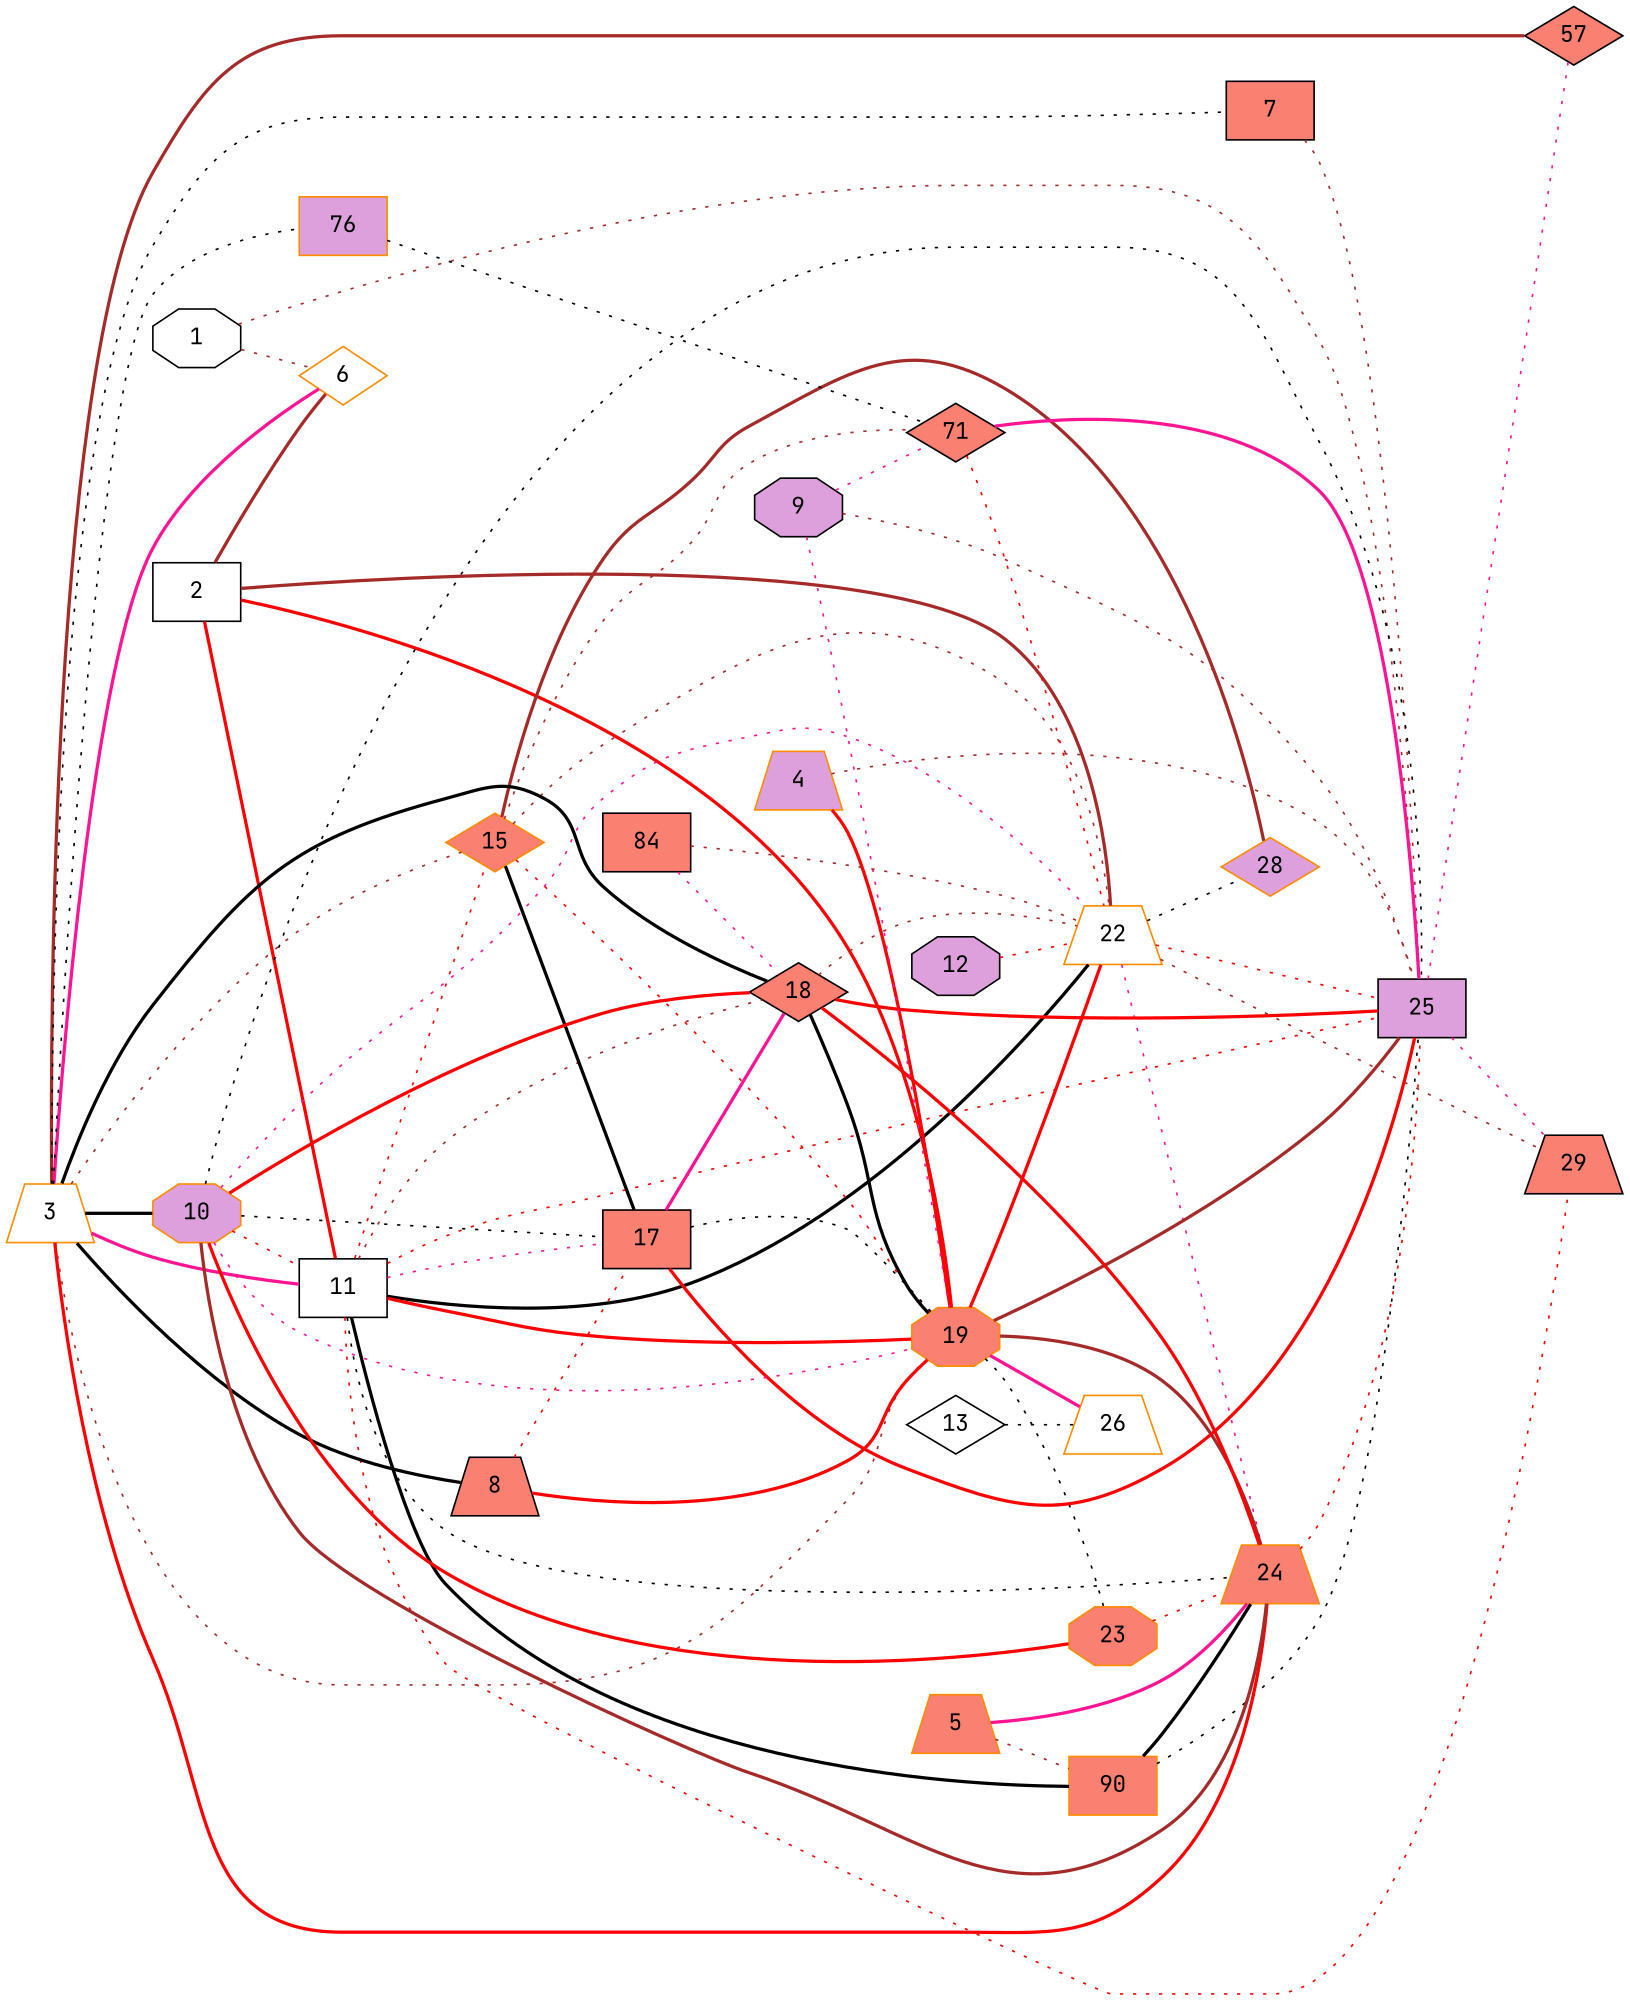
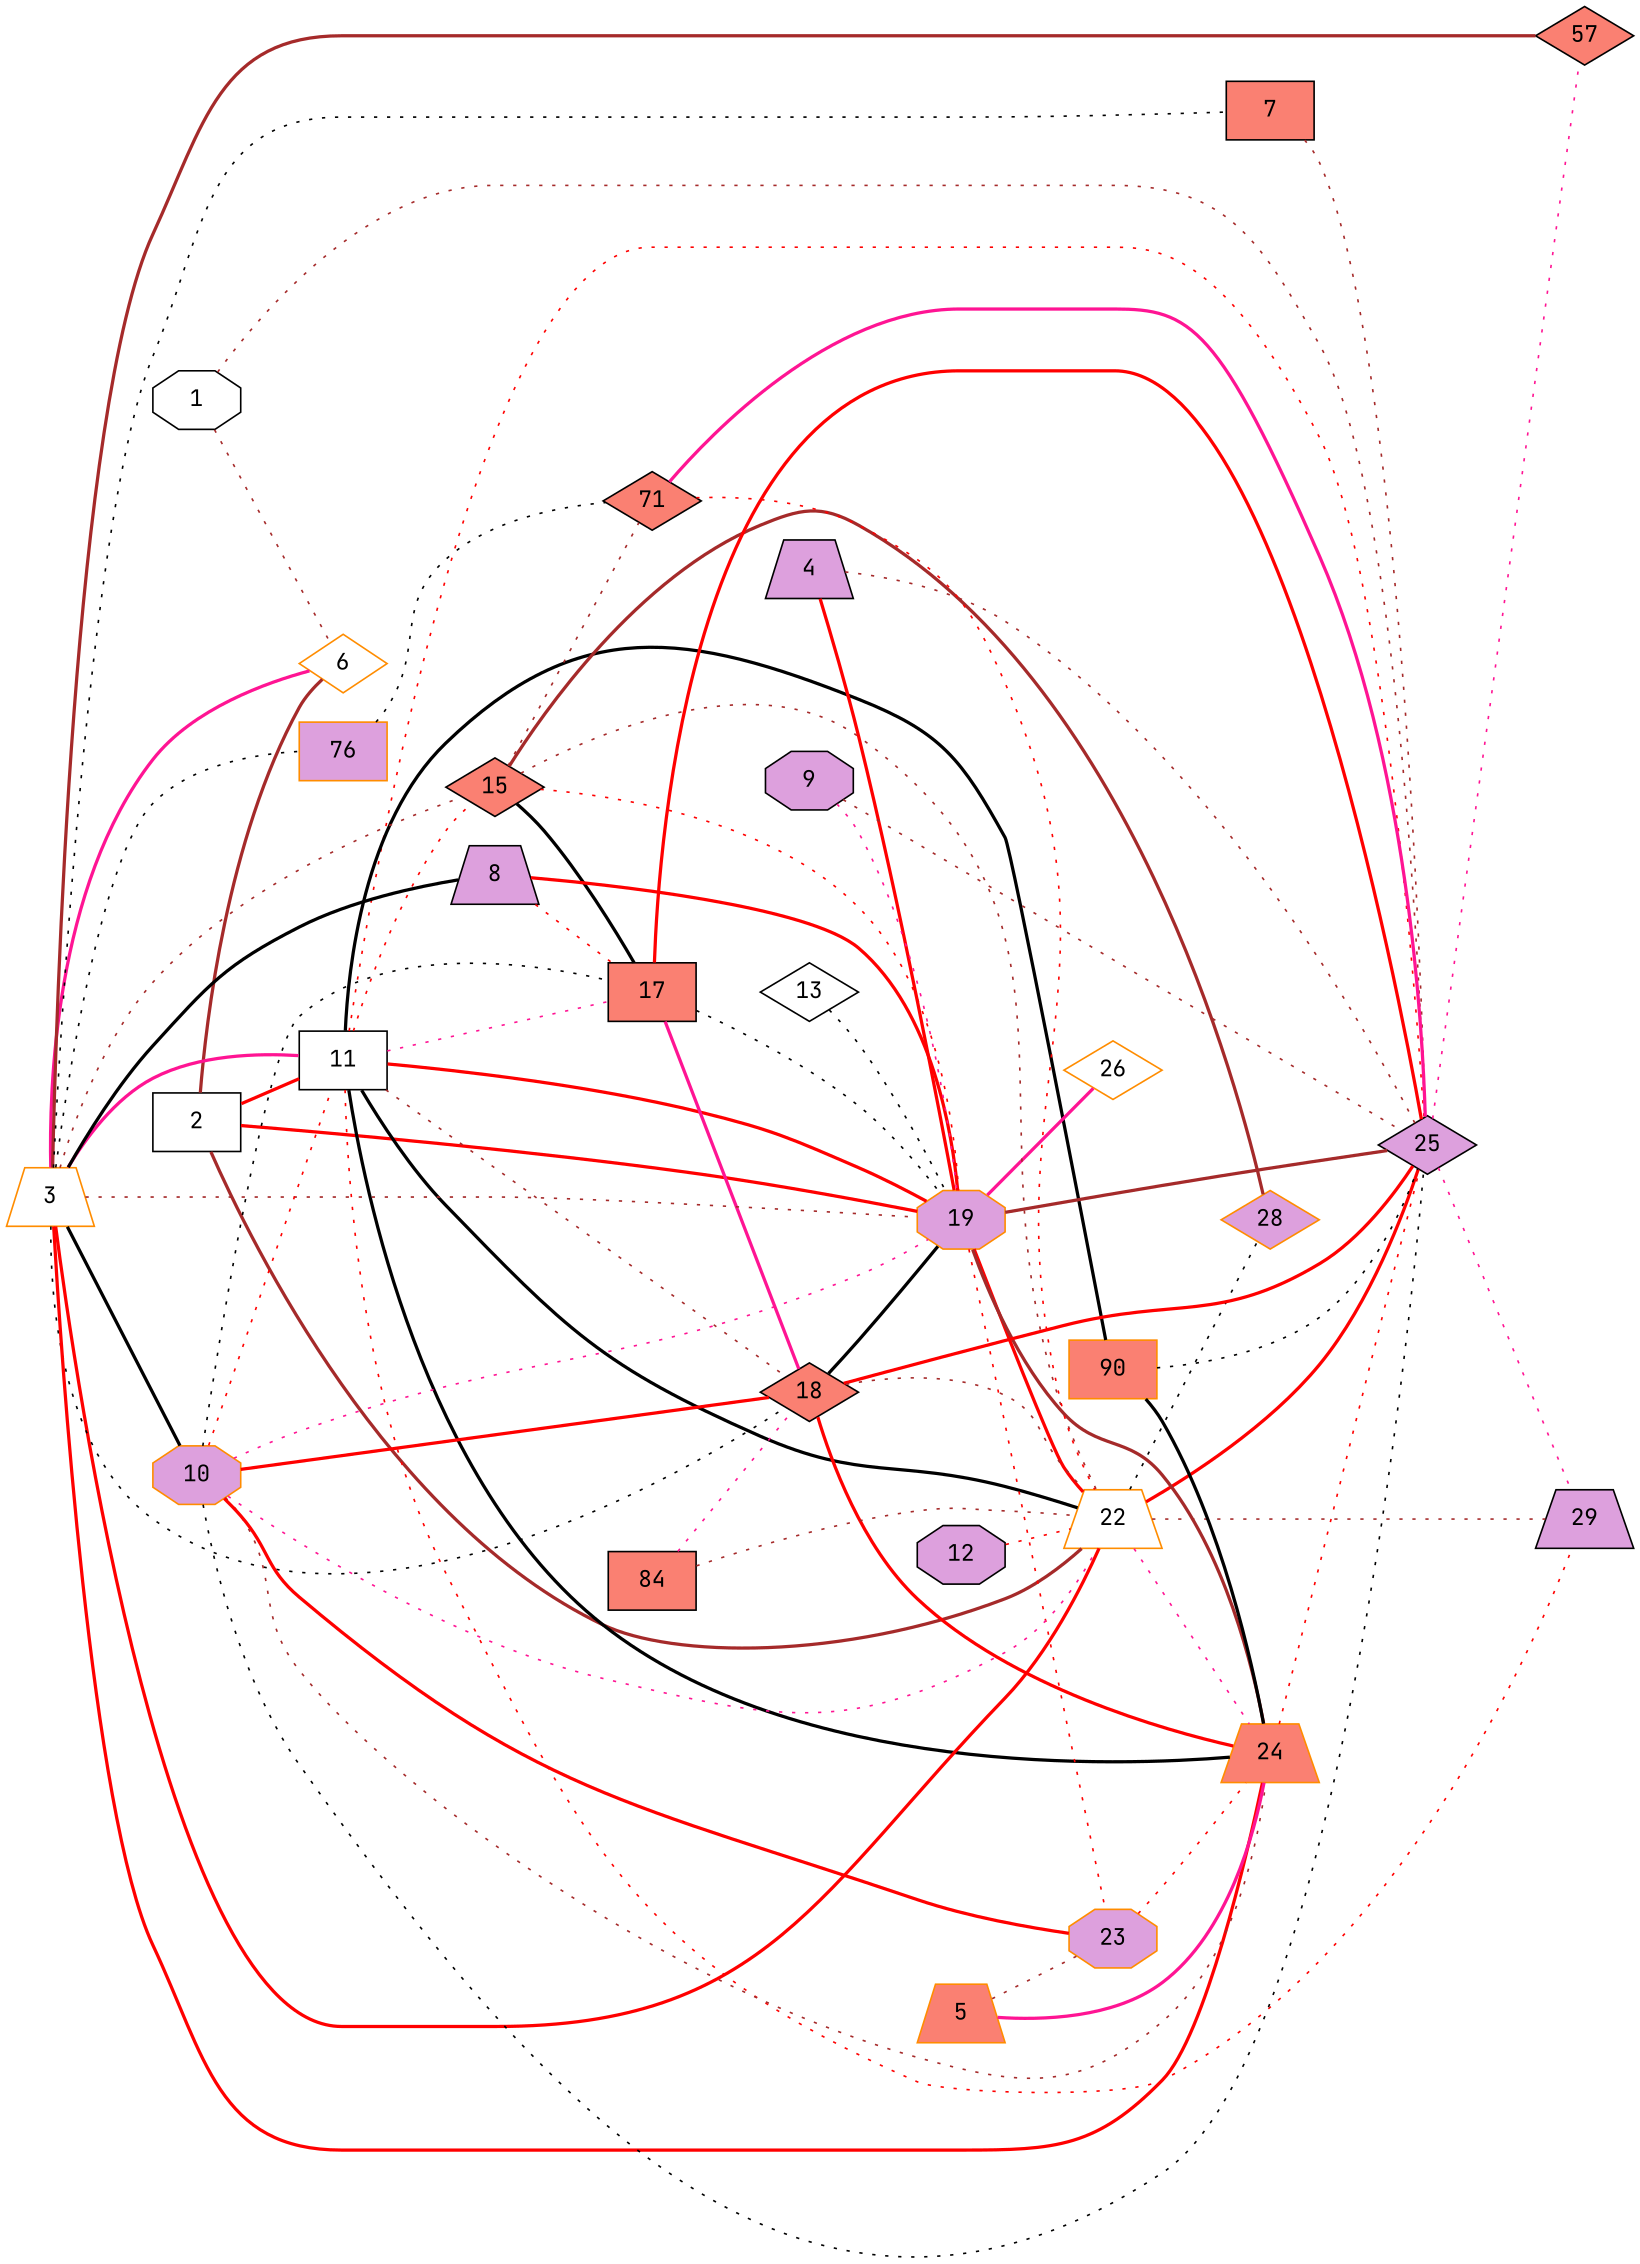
edge "71" -- "9": removed
node "4": color darkorange -> black
edge "18" -- "3": style bold -> dotted
node "15": color darkorange -> black
edge "22" -- "25": style dotted -> bold
node "25": shape box -> diamond
node "29": fillcolor salmon -> plum
node "19": fillcolor salmon -> plum
edge "13" -- "26": now "13" -- "19"
node "26": shape trapezium -> diamond
edge "19" -- "23": color black -> red
node "8": fillcolor salmon -> plum
edge "11" -- "24": style dotted -> bold
node "23": fillcolor salmon -> plum
edge "10" -- "24": style bold -> dotted
edge "5" -- "90": now "5" -- "23"
edge "3" -- "22": added
